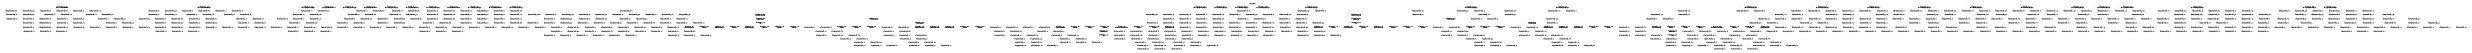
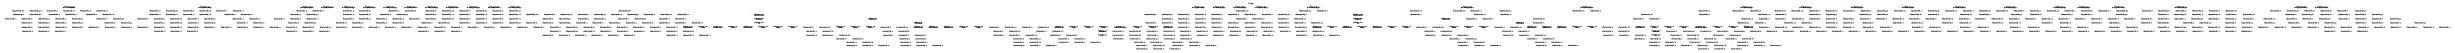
node "nova-conductor:rpc - 247 ms object_action": removed
